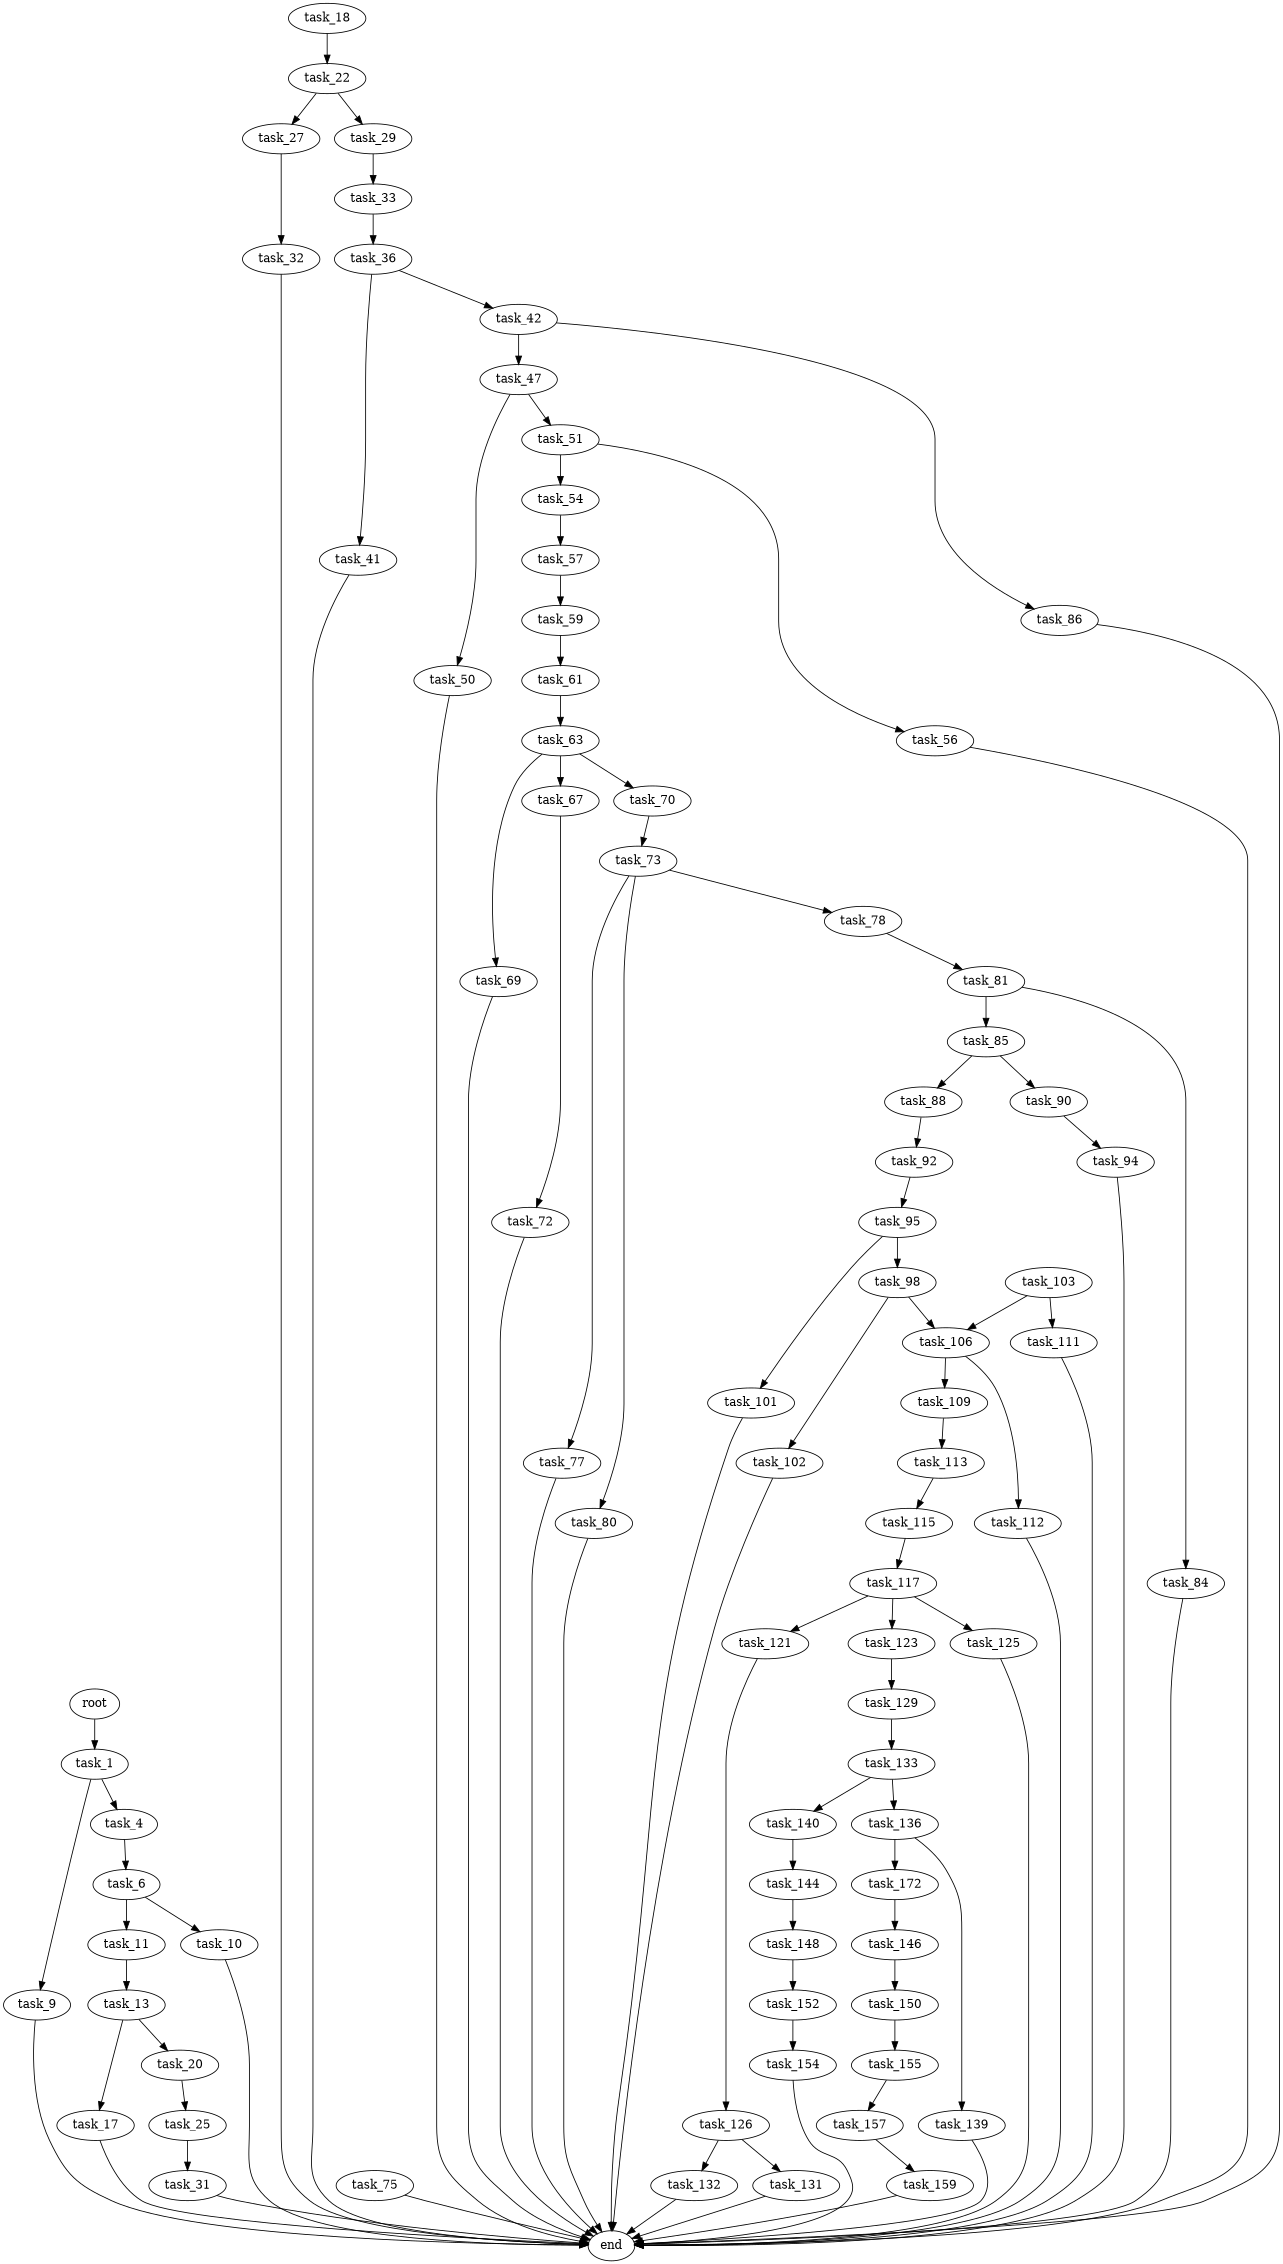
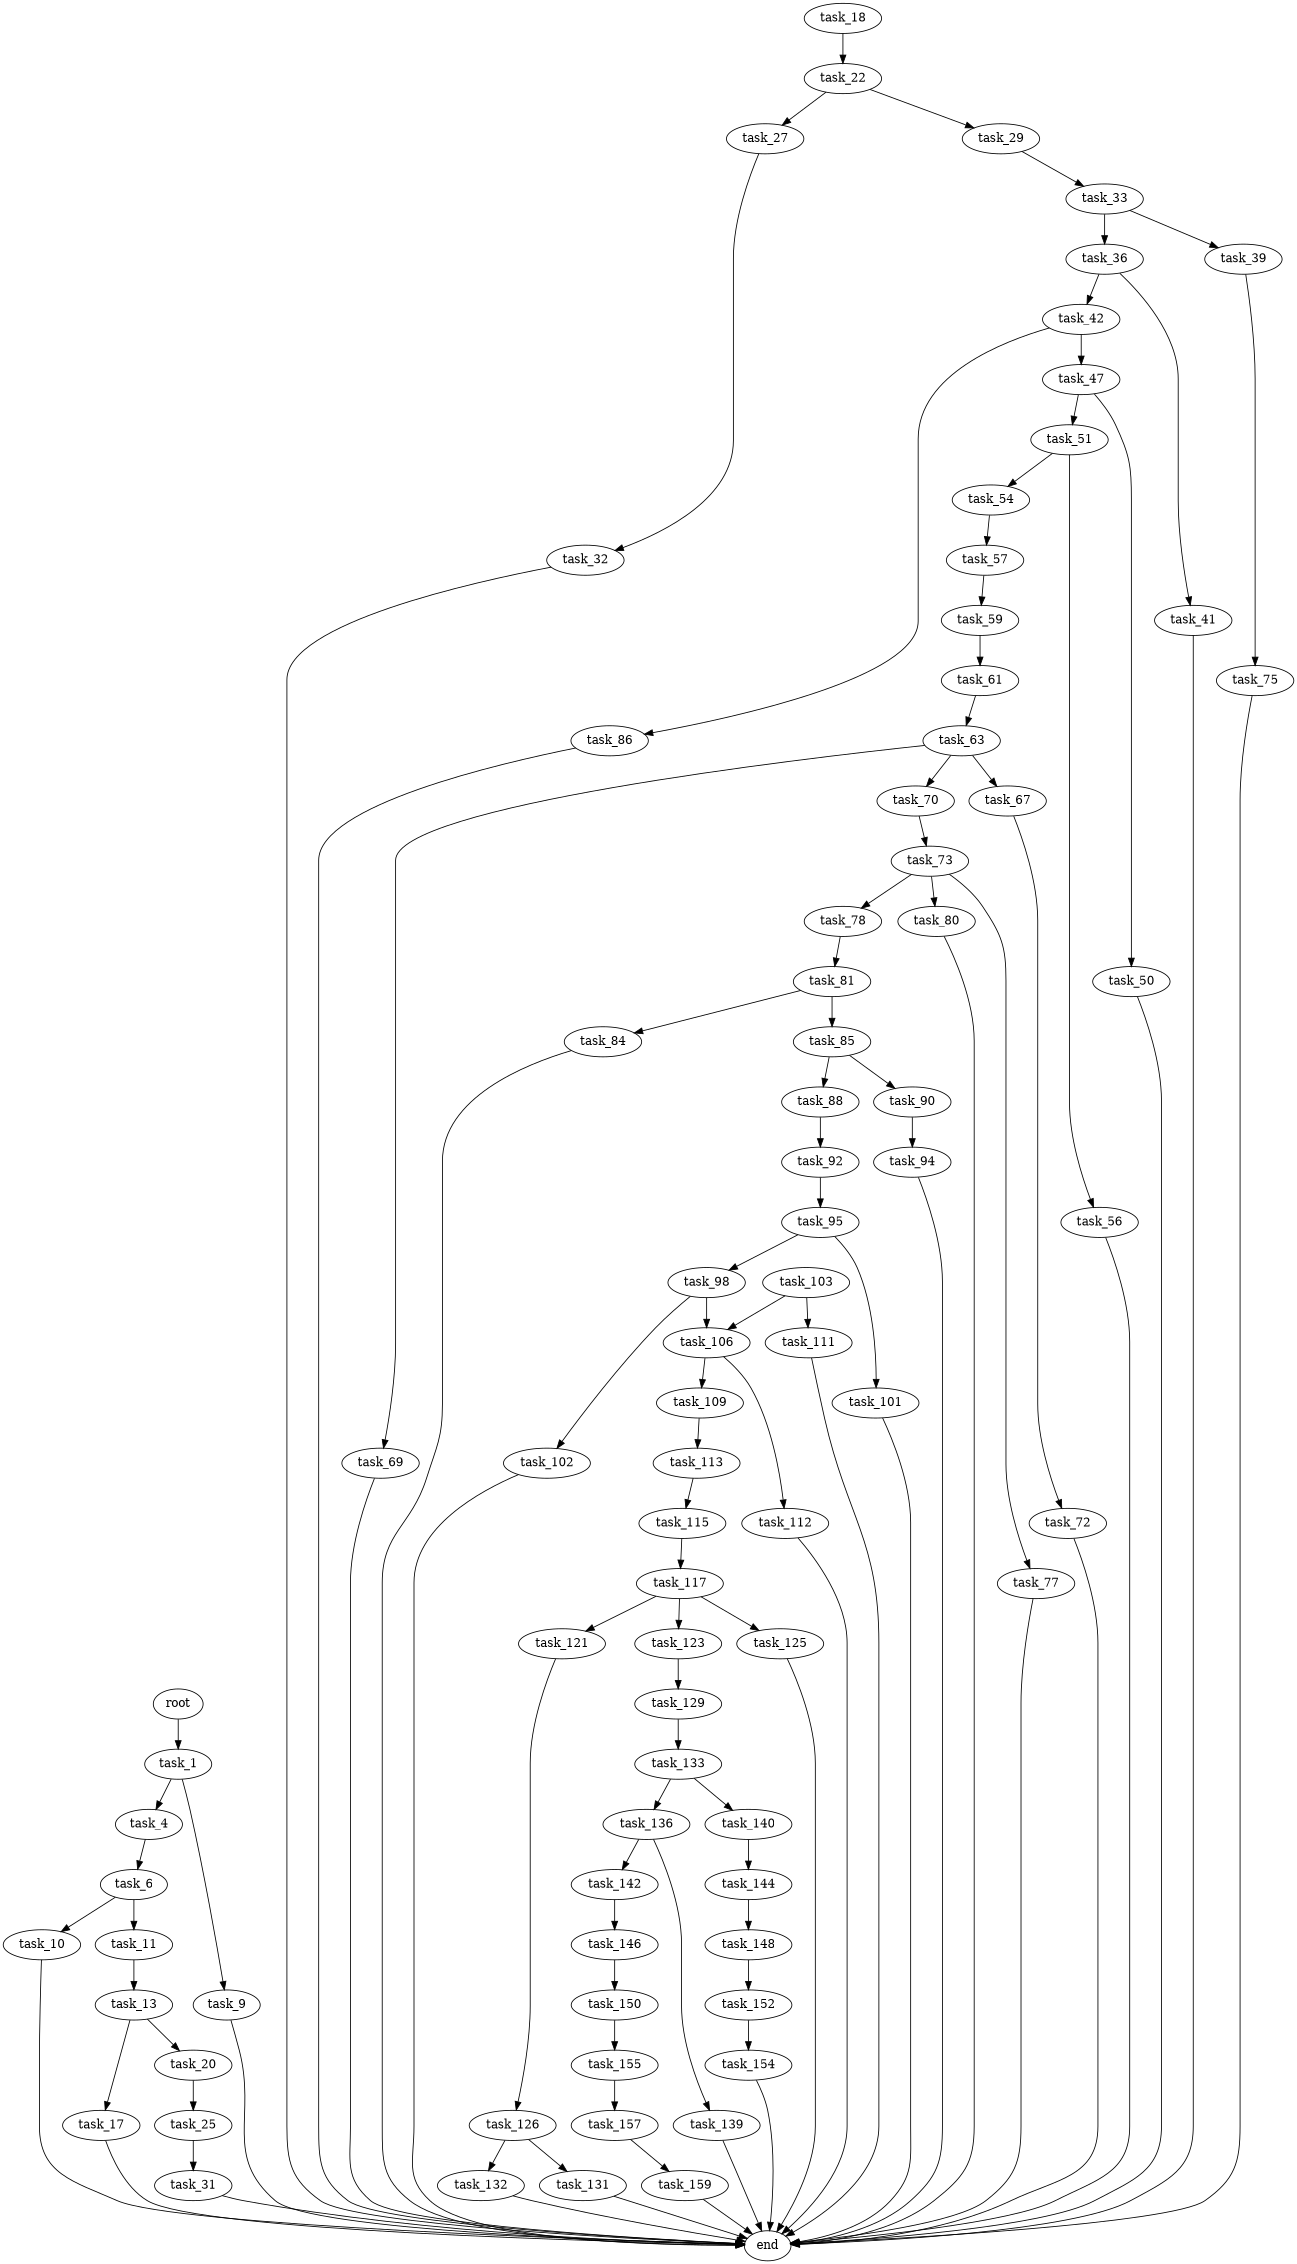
node "task_39": added
node "task_172": label "task_172" -> "task_142"
